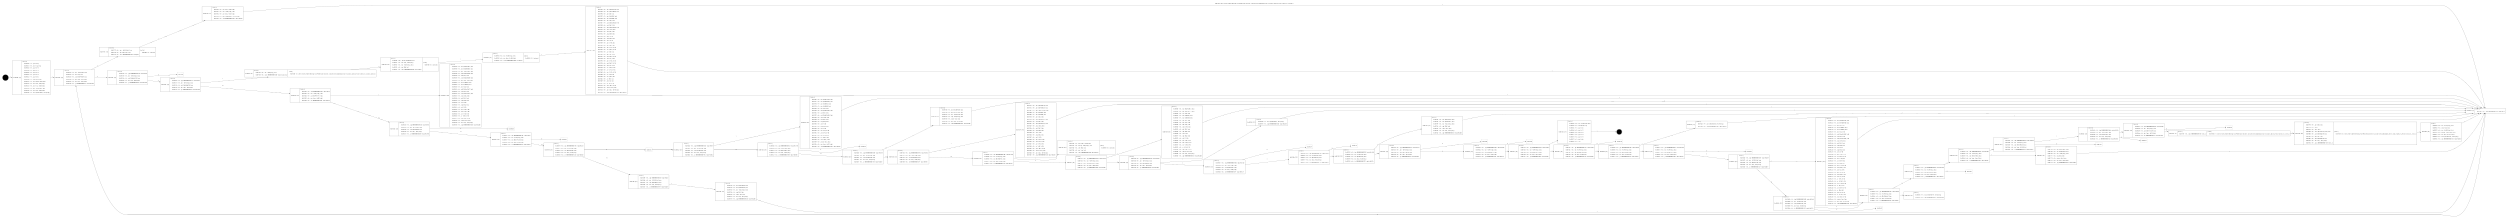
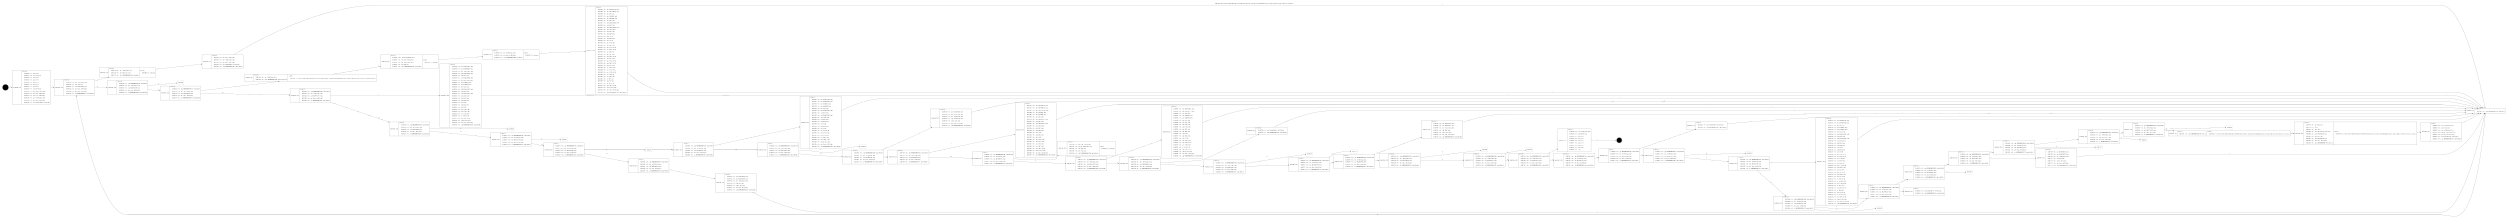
node "0x401c4a": removed
